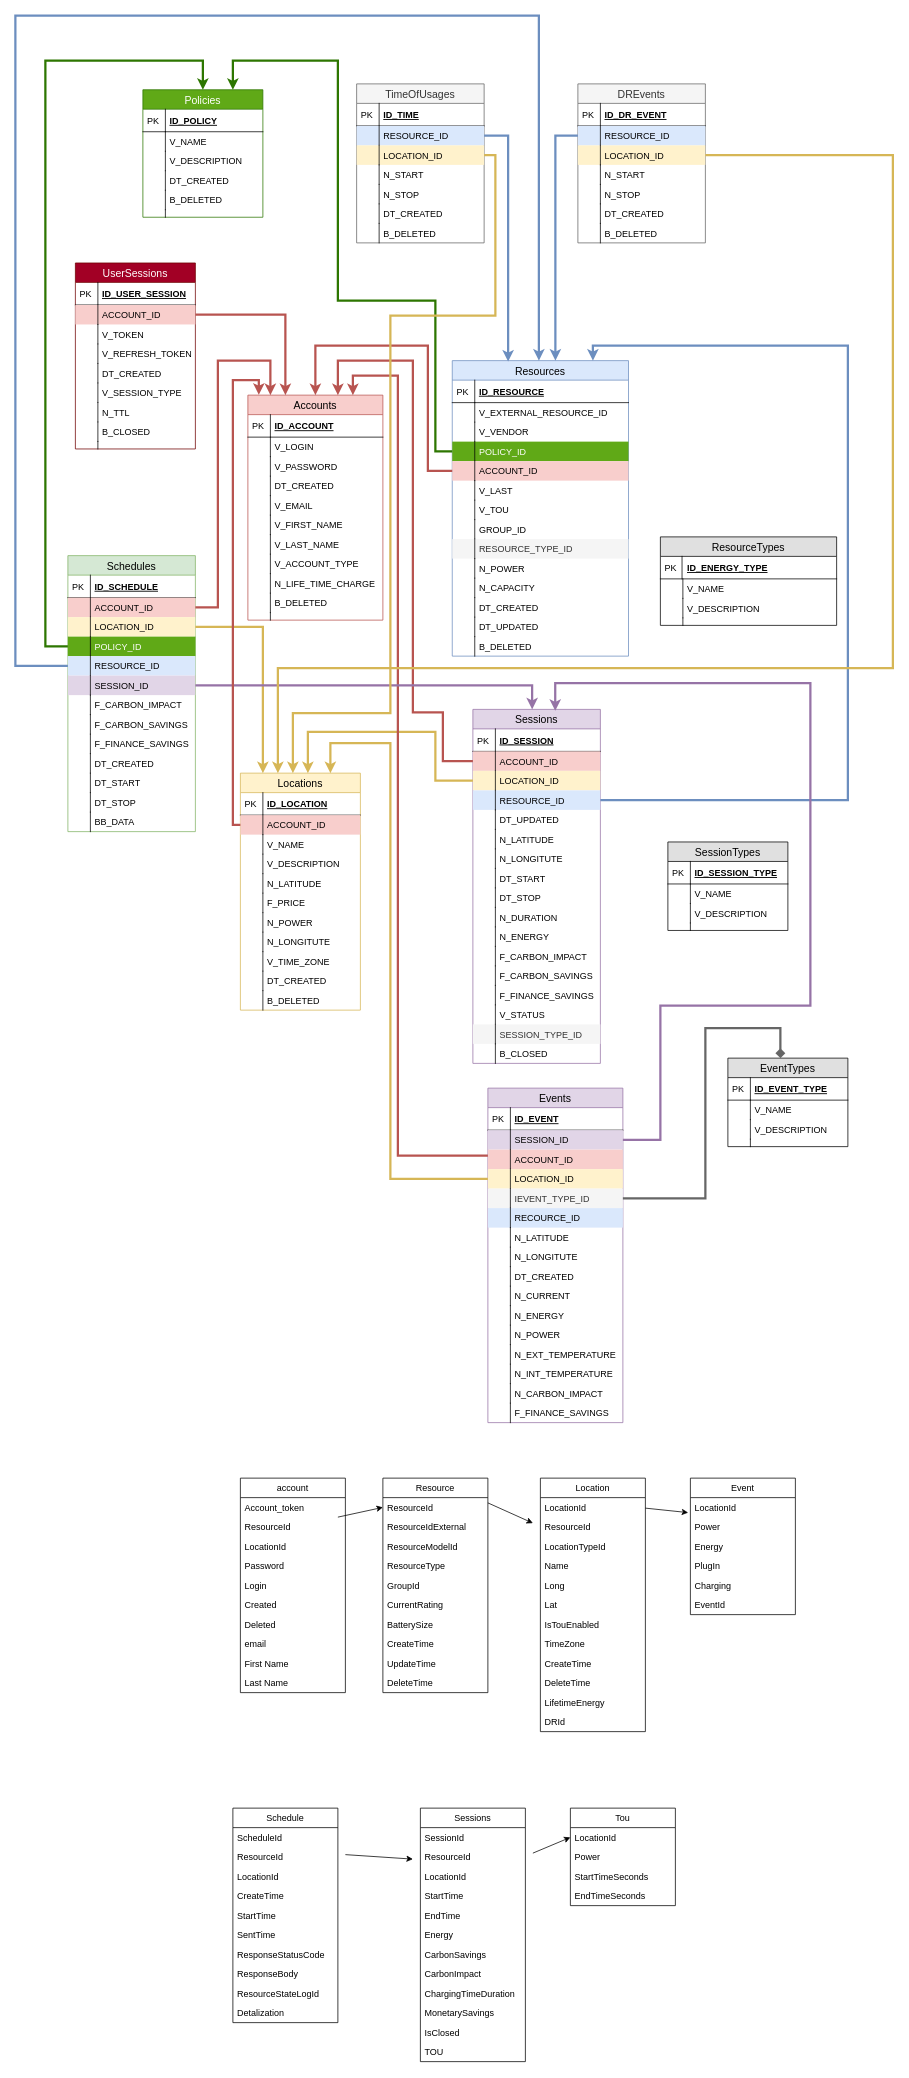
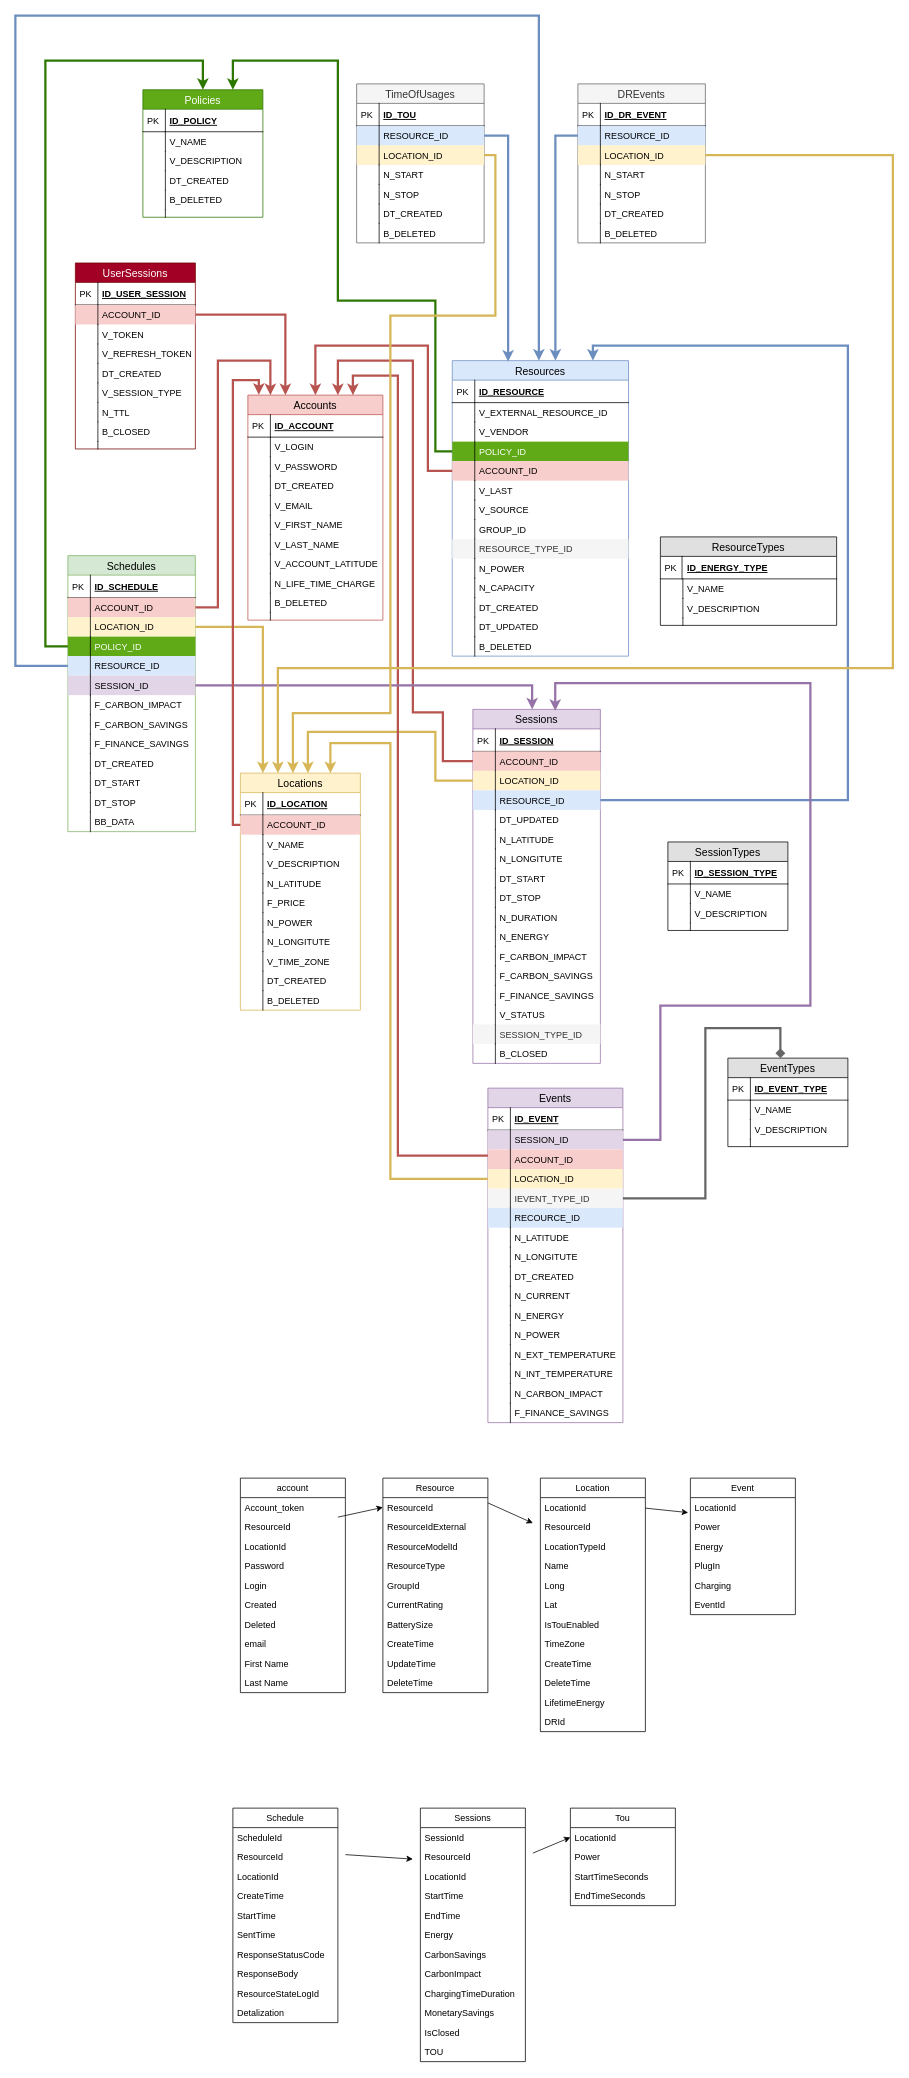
node "ID_TIME": label "ID_TIME" -> "ID_TOU"
node "V_TOU": label "V_TOU" -> "V_SOURCE"
node "V_ACCOUNT_TYPE": label "V_ACCOUNT_TYPE" -> "V_ACCOUNT_LATITUDE"
